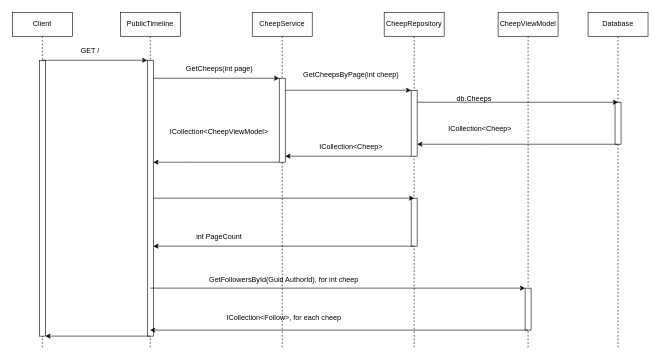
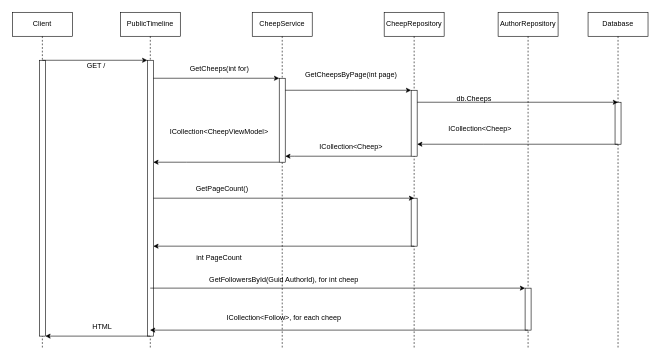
node "CheepViewModel": label "CheepViewModel" -> "AuthorRepository"
node "GET /": moved (90, 51) -> (96, 66)
node "GetCheeps(int page)": label "GetCheeps(int page)" -> "GetCheeps(int for)"
node "GetCheepsByPage(int cheep)": label "GetCheepsByPage(int cheep)" -> "GetCheepsByPage(int page)"
node "GetPageCount()": added
node "int PageCount": moved (219, 237) -> (219, 258)
node "HTML": added
